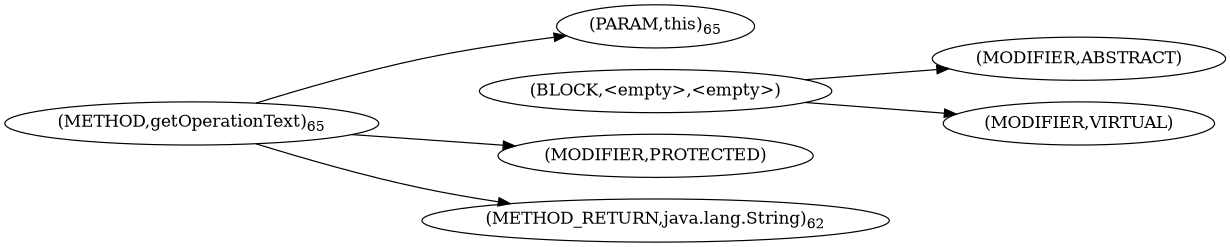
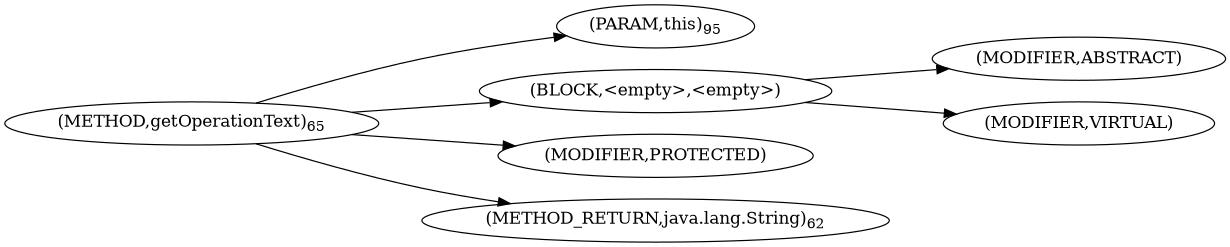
node "(PARAM,this)": text "65" -> "95"
edge "(METHOD,getOperationText)" -> "(BLOCK,<empty>,<empty>)": added
